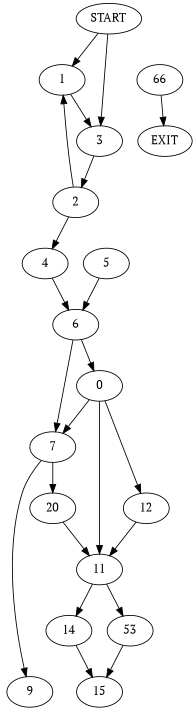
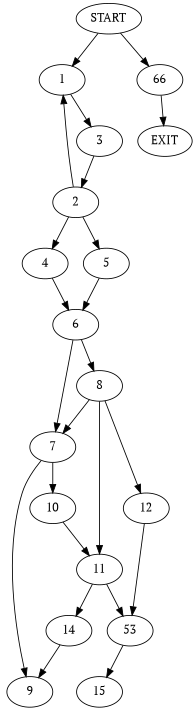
edge "START" -> "3": now "START" -> "66"
edge "2" -> "5": added
node "0": label "0" -> "8"
node "20": label "20" -> "10"
edge "12" -> "11": now "12" -> "53"
edge "14" -> "15": now "14" -> "9"
